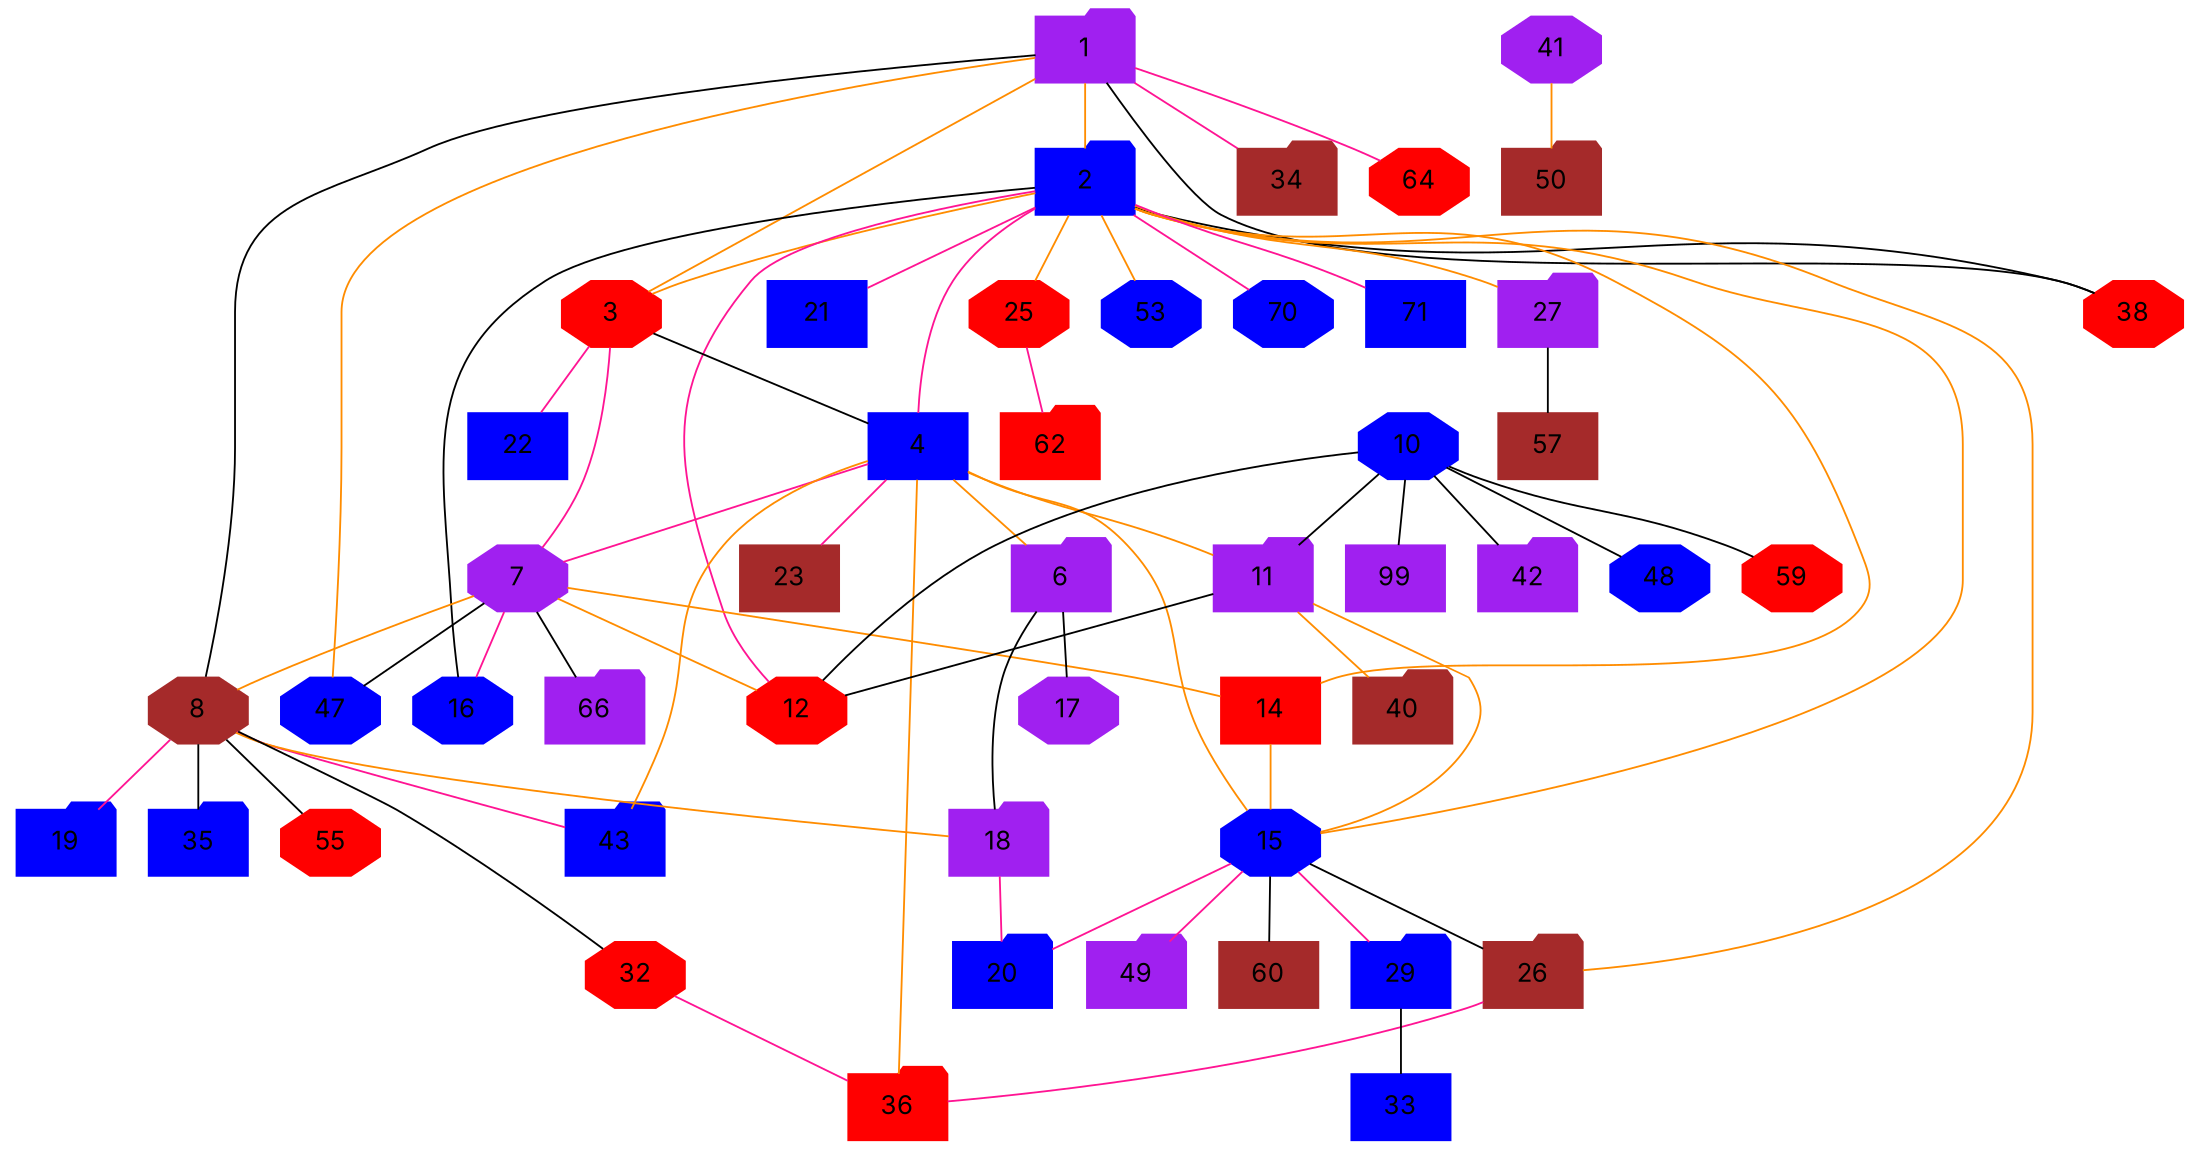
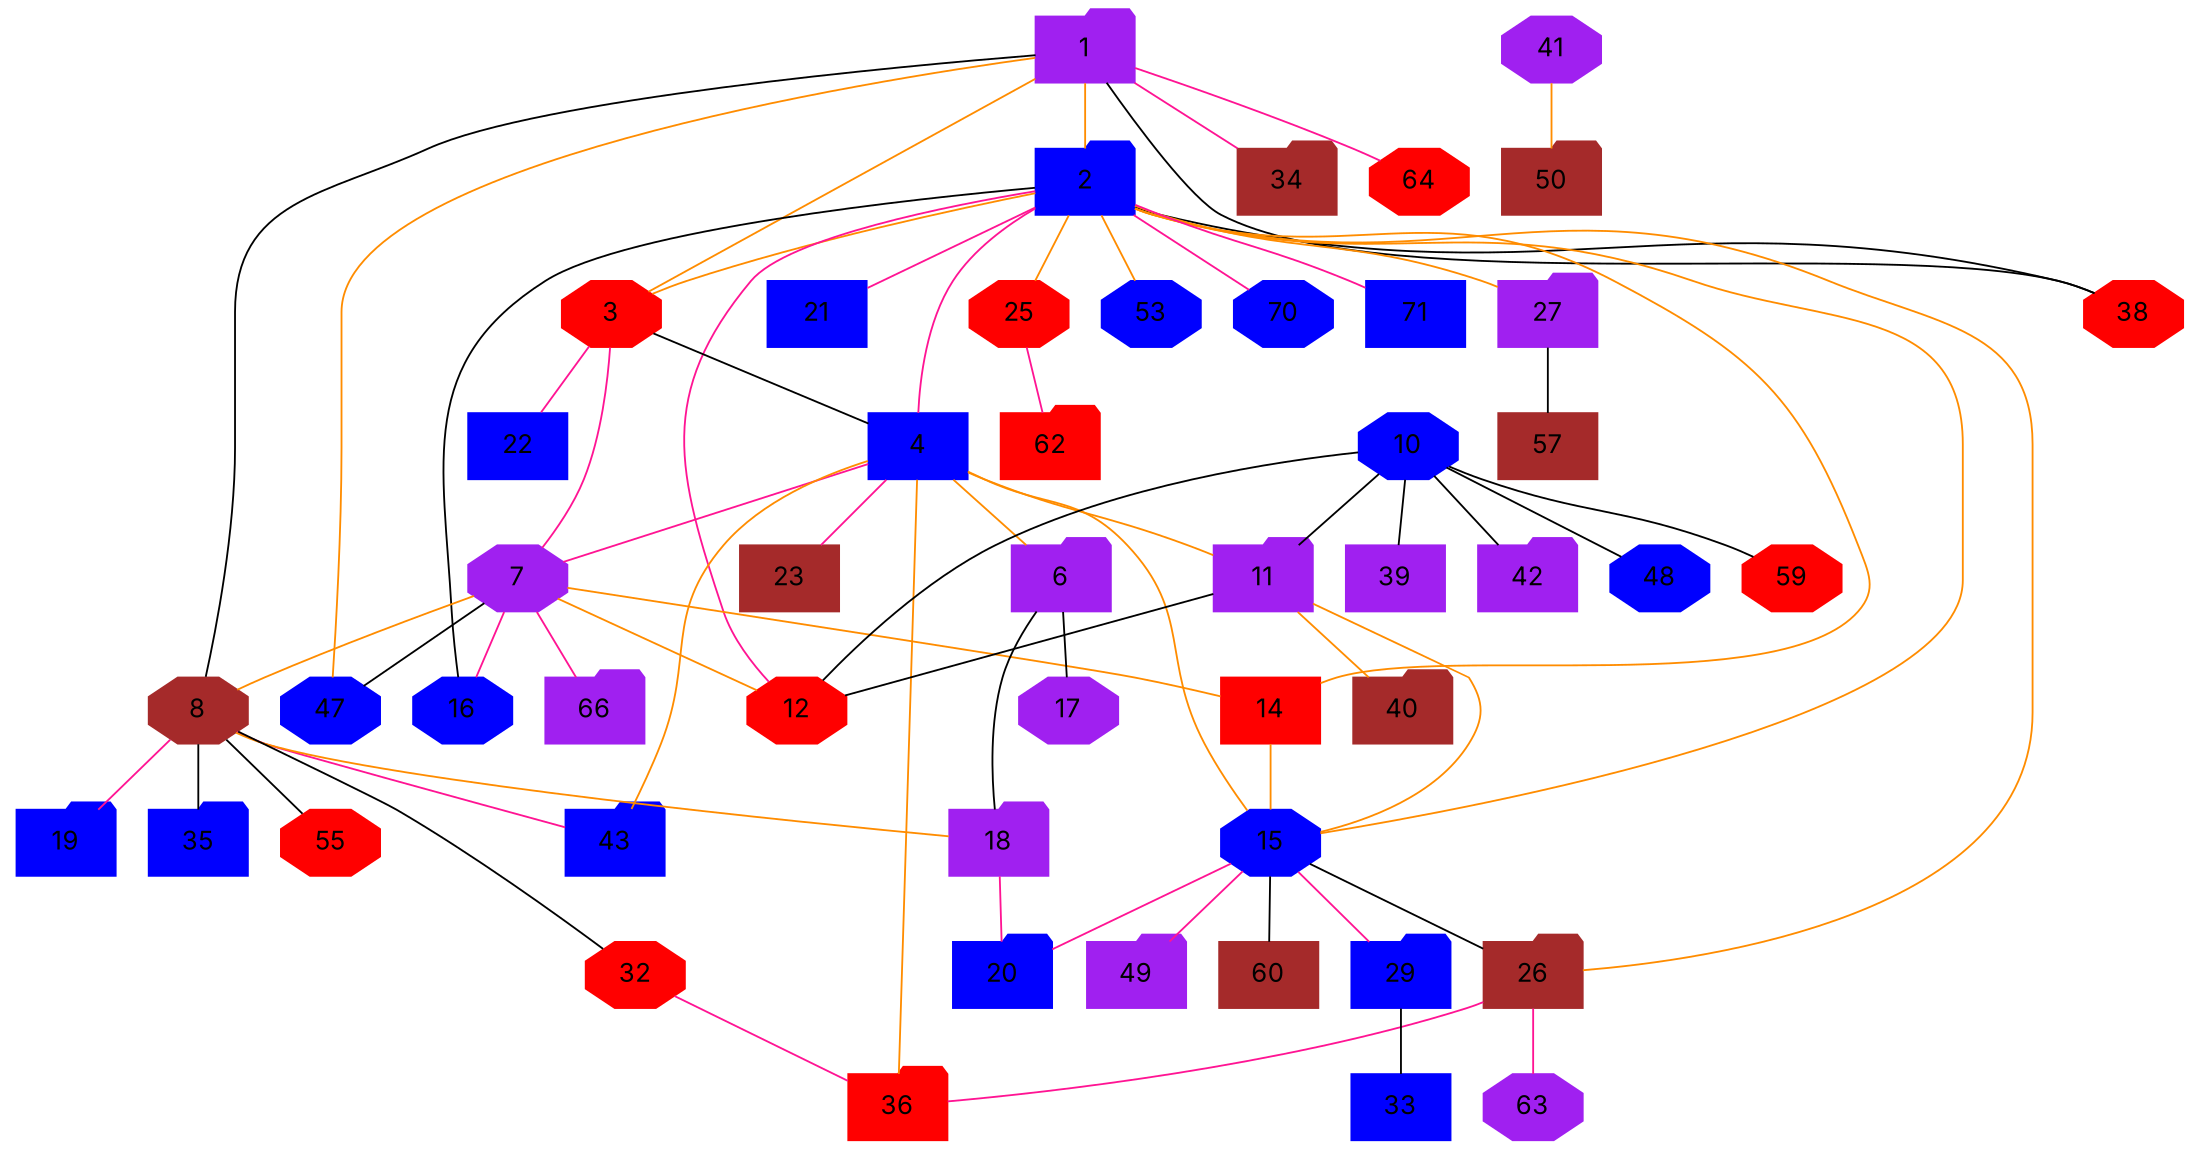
node "99": label "99" -> "39"
edge "7" -- "66": color black -> deeppink
node "63": added
